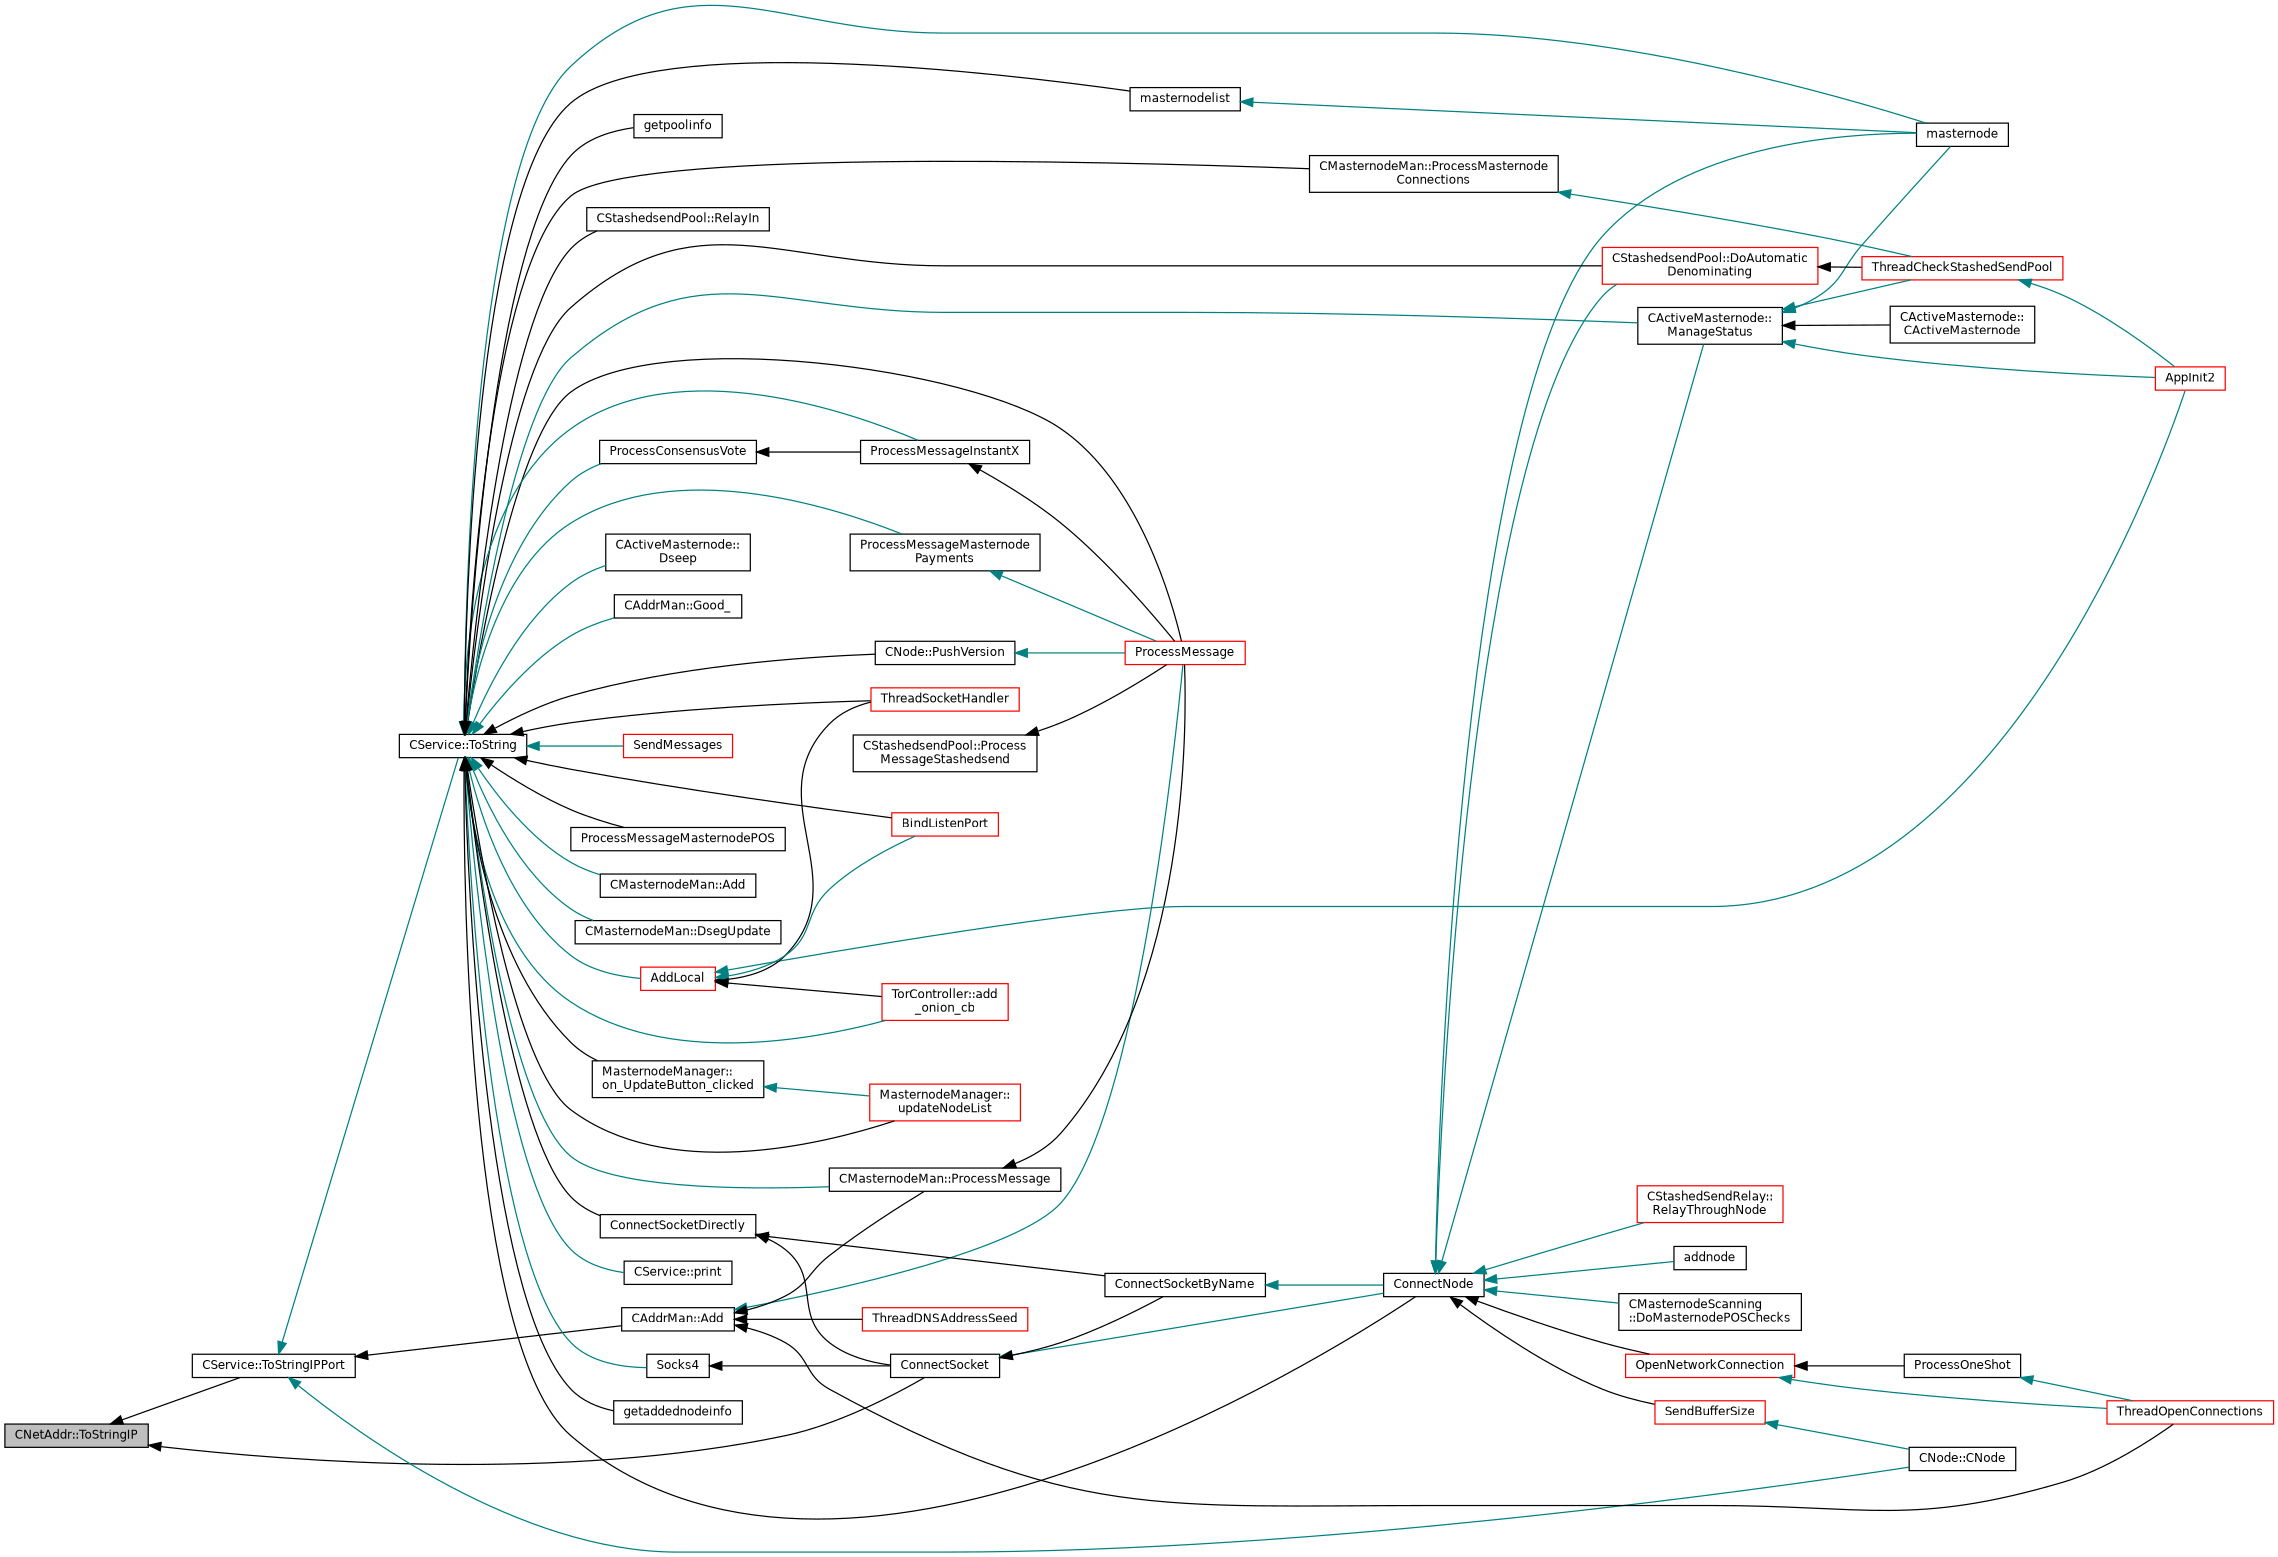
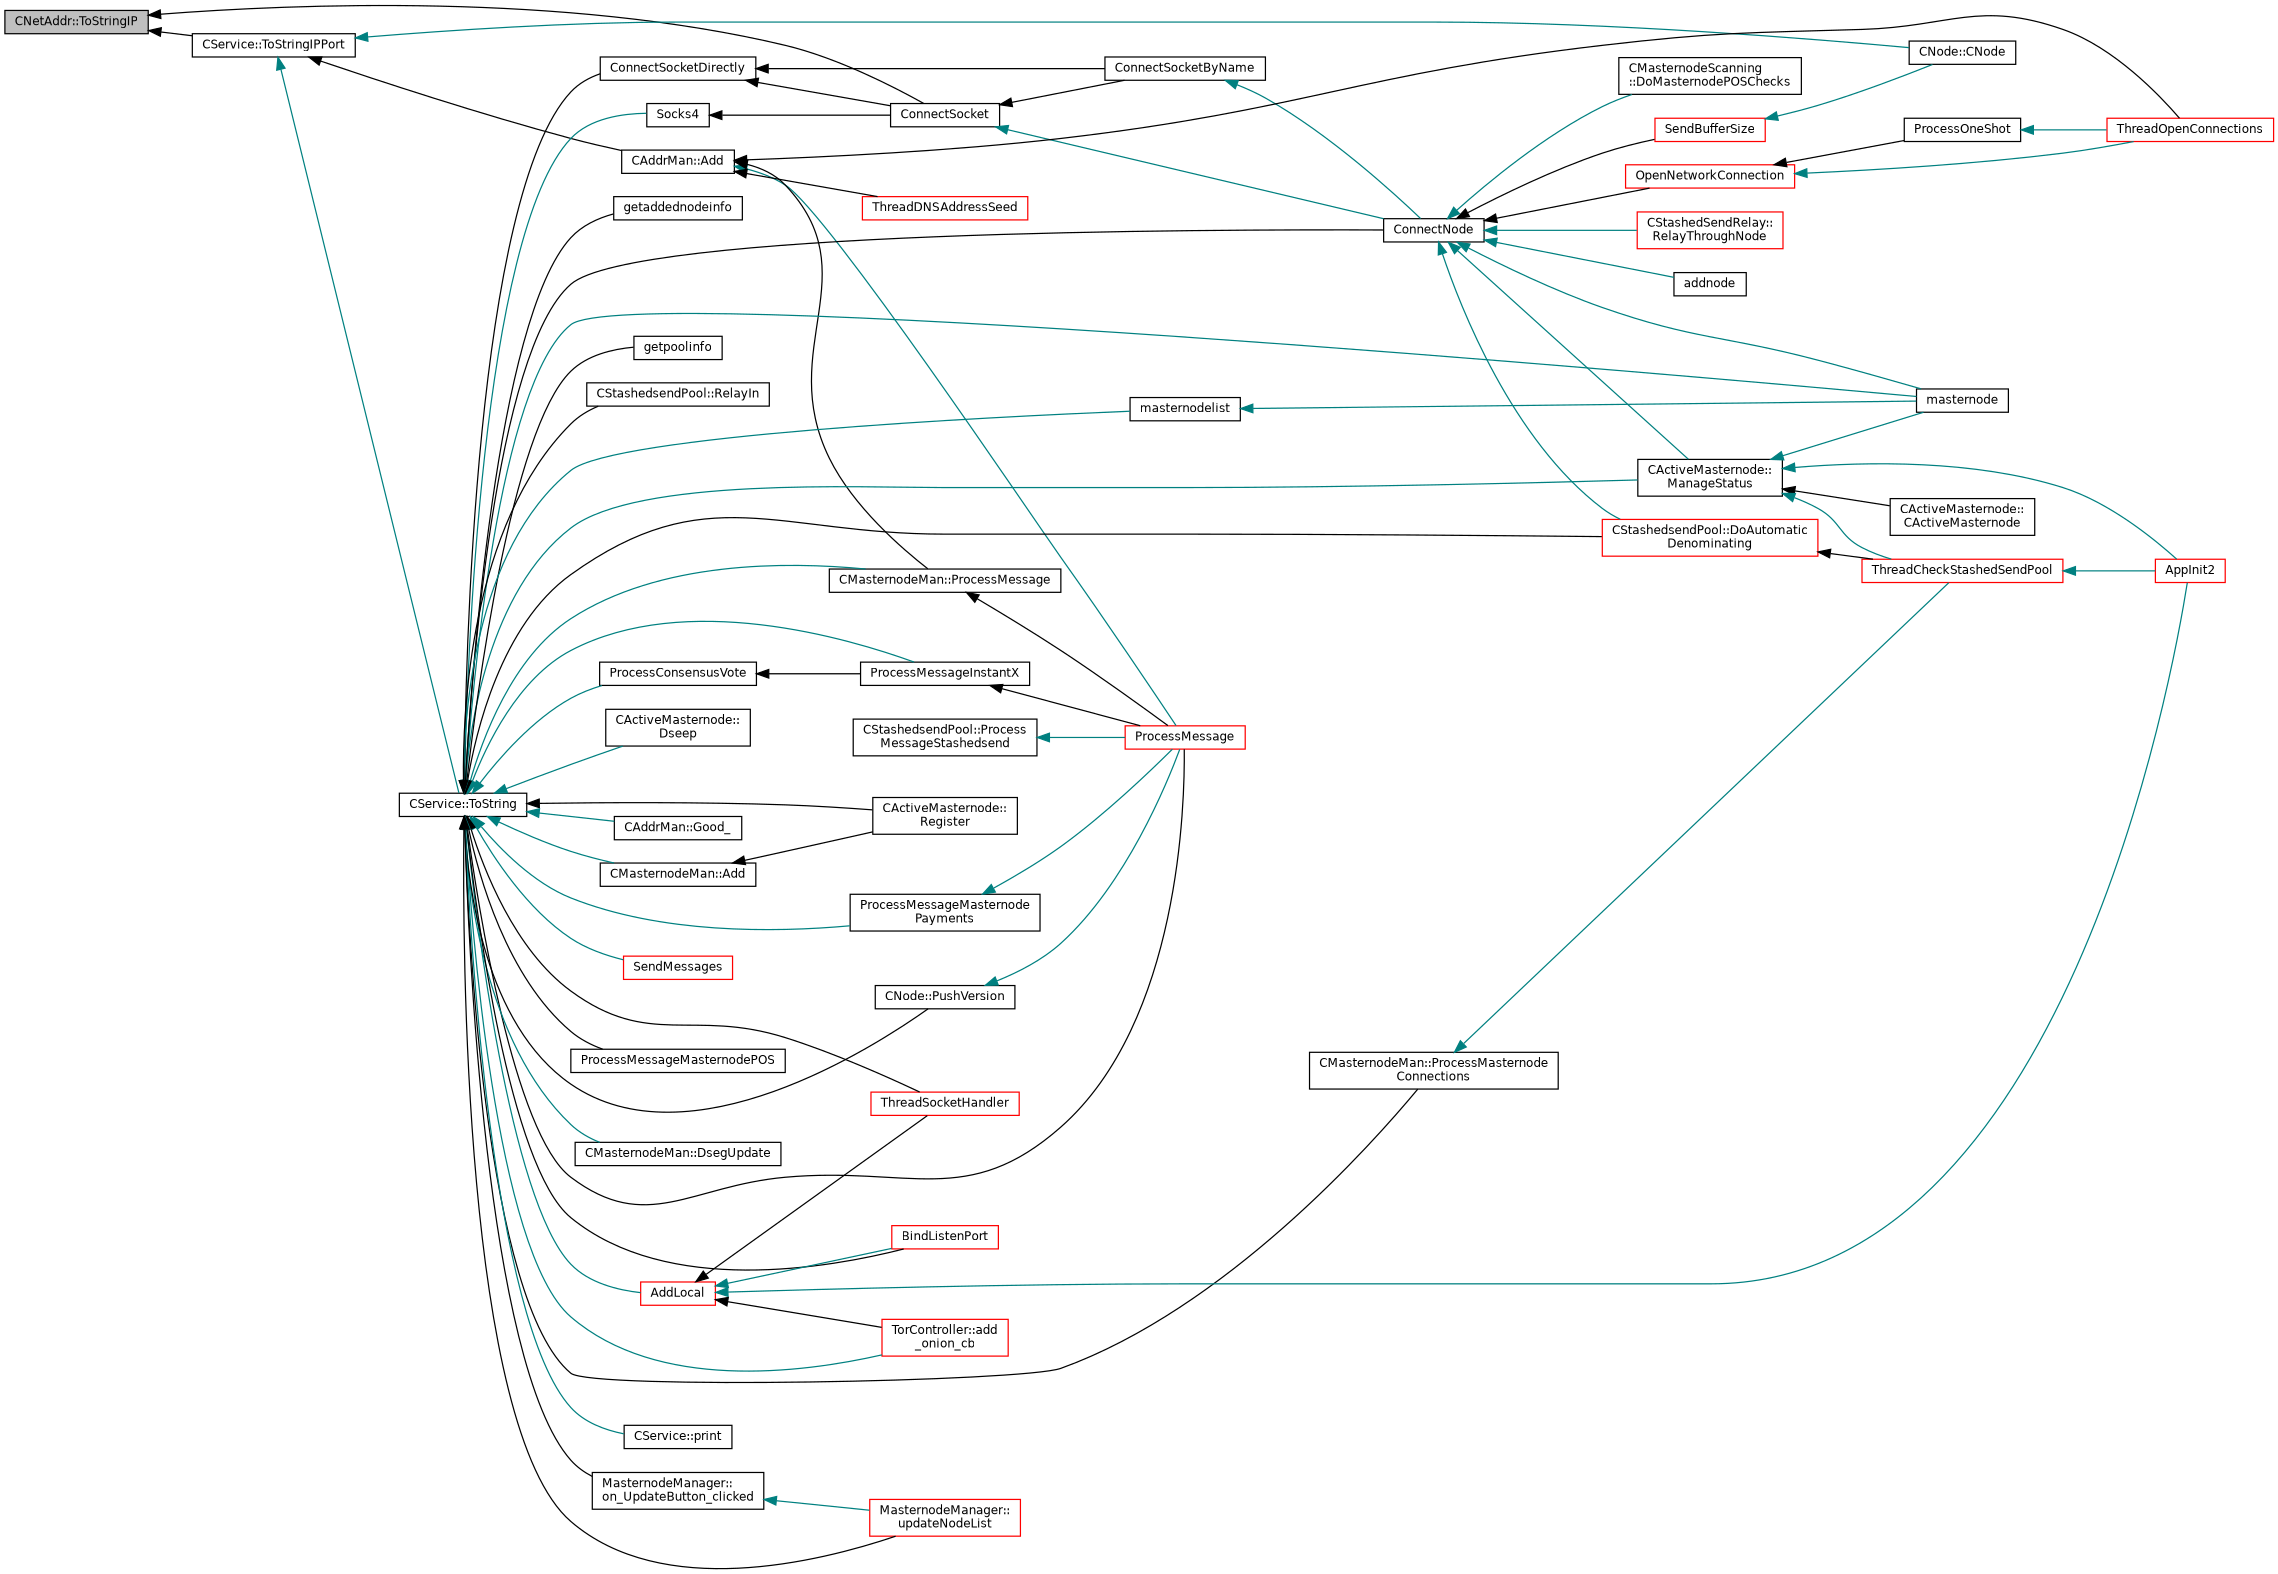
edge "masternodelist" -> "CService::ToString": color black -> teal
edge "ProcessMessage" -> "CStashedsendPool::Process MessageStashedsend": color black -> teal
node "CActiveMasternode:: Register": added
